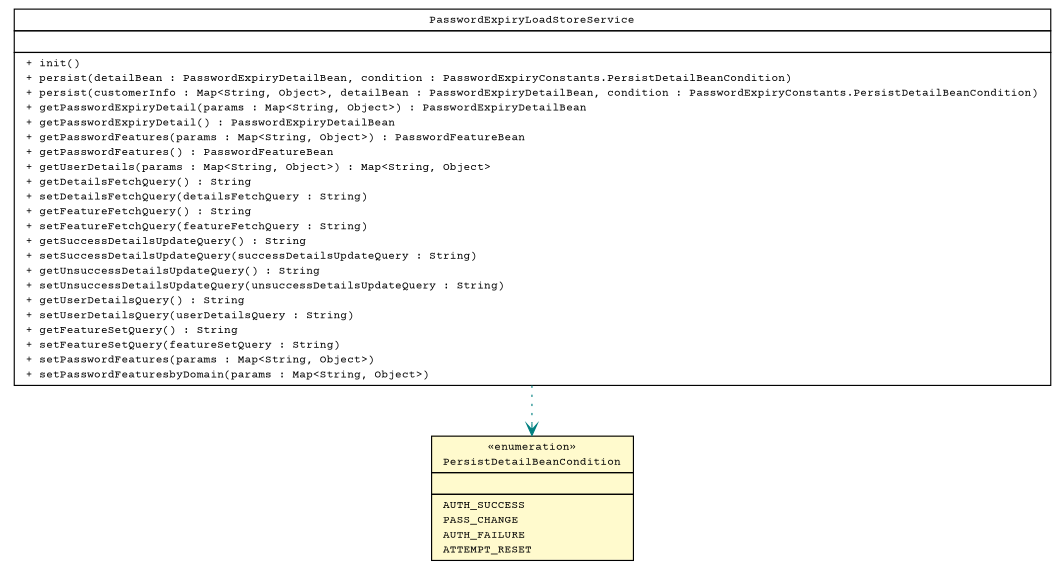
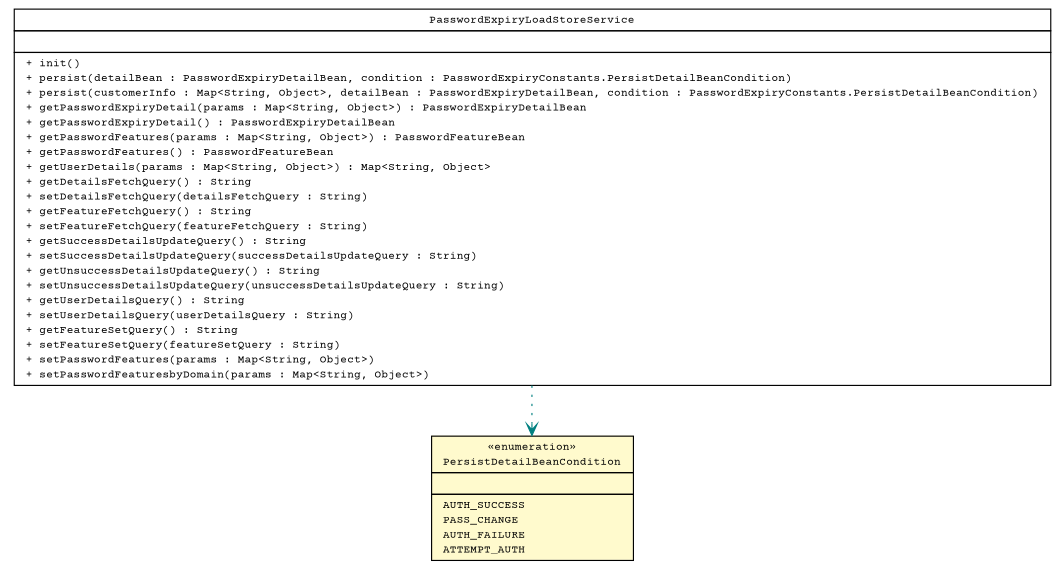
node "PersistDetailBeanCondition": text "ATTEMPT_RESET" -> "ATTEMPT_AUTH"
